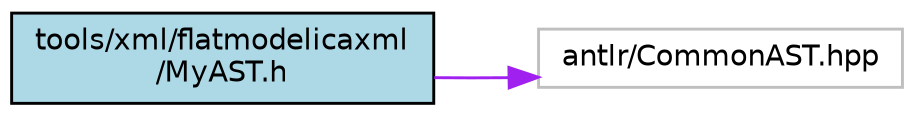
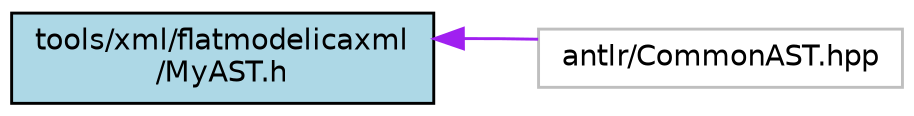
edge "tools/xml/flatmodelicaxml /MyAST.h" -> "antlr/CommonAST.hpp": reversed
